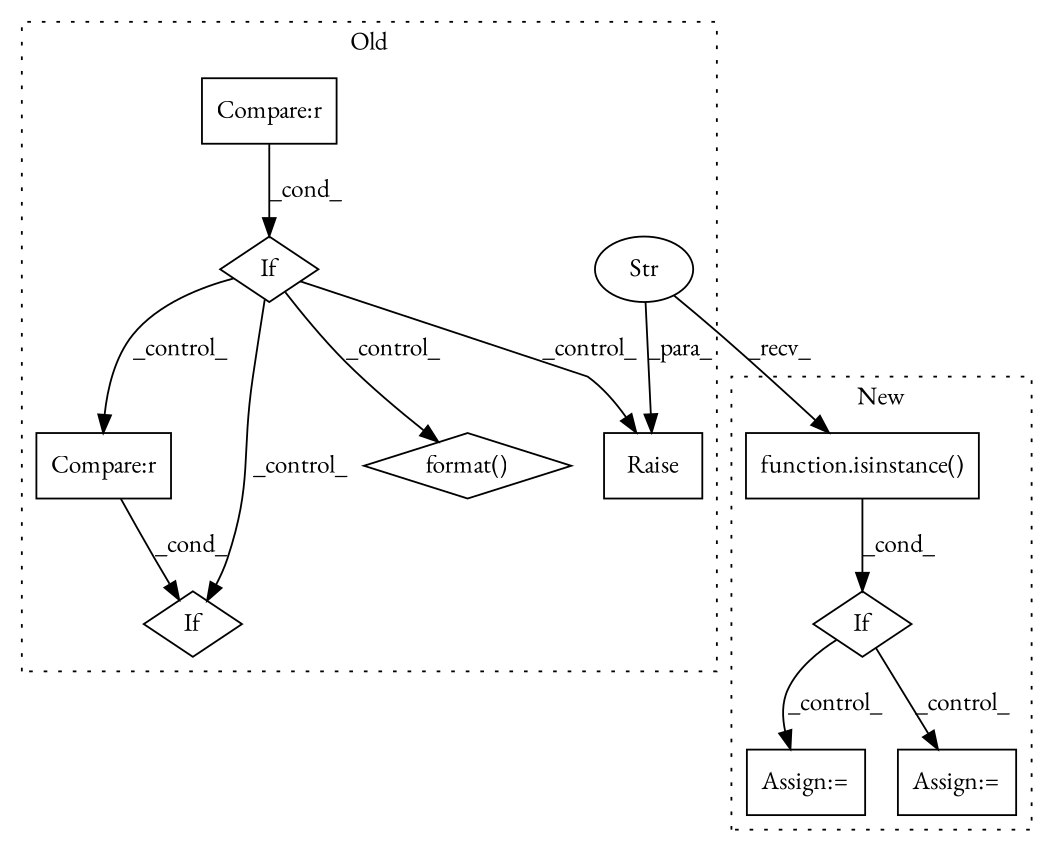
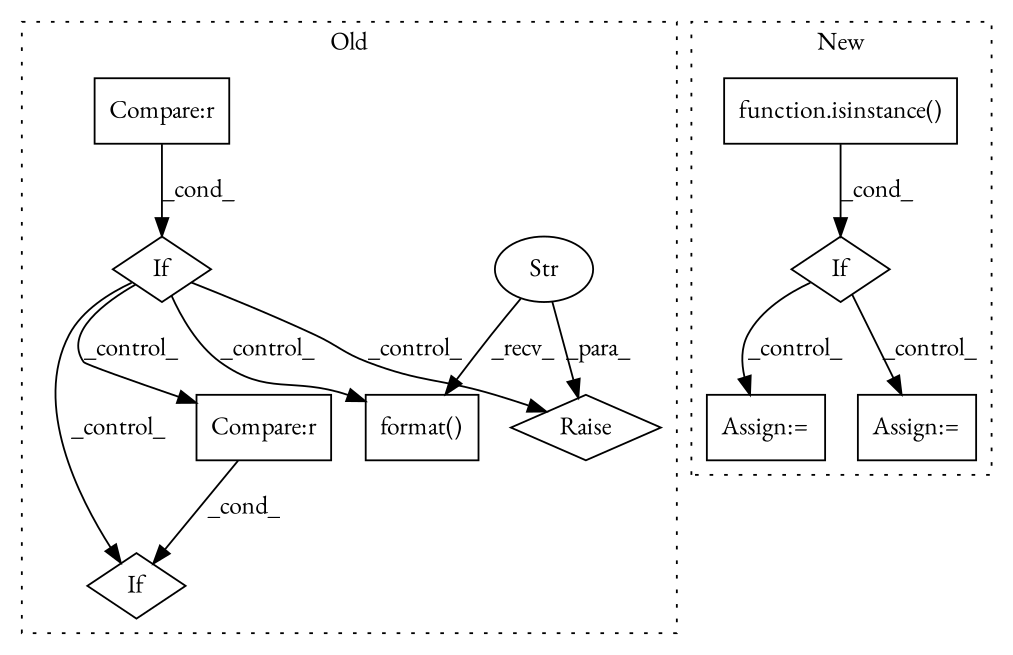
edge "Str" -> "function.isinstance()": now "Str" -> "format()"
node "format()": shape diamond -> box
node "Raise": shape box -> diamond
